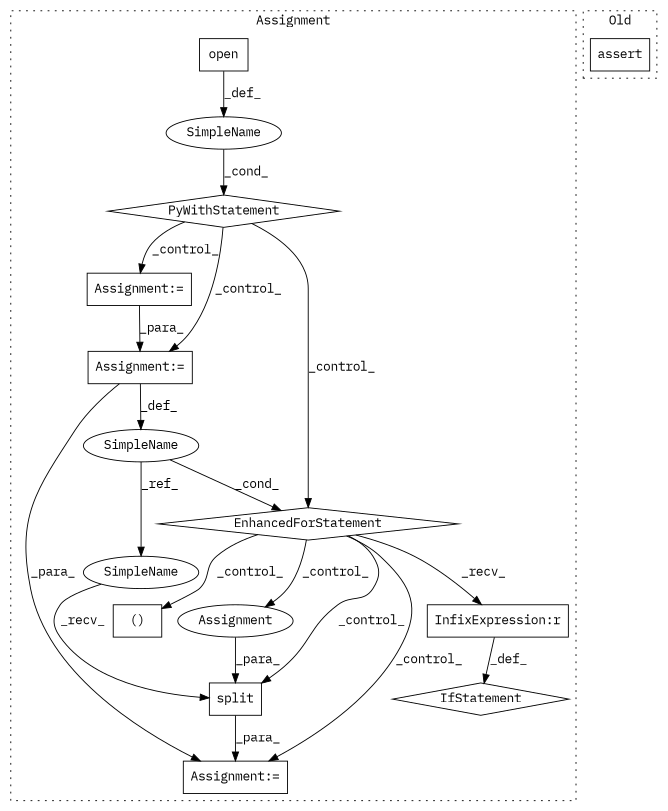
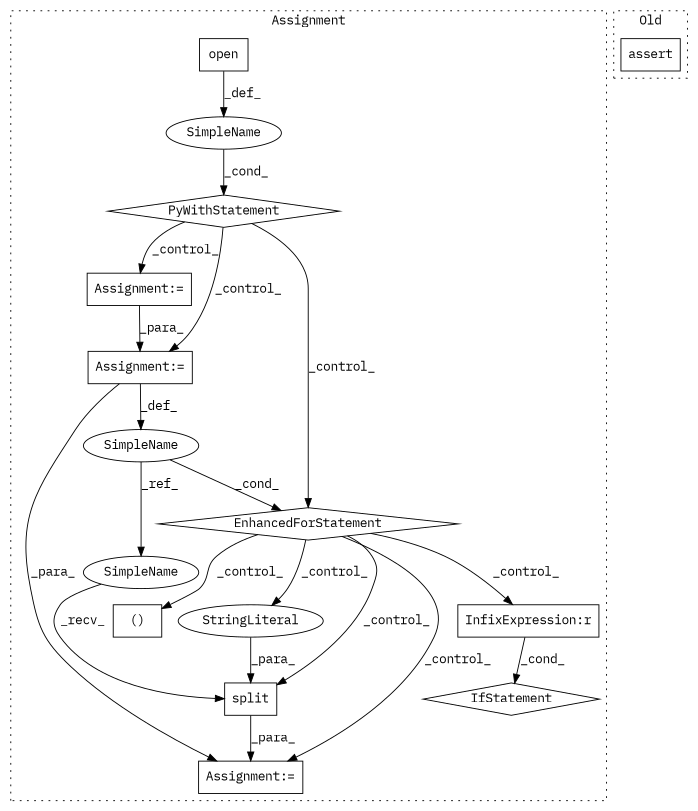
edge "EnhancedForStatement" -> "InfixExpression:r": label "_recv_" -> "_control_"
node "Assignment": label "Assignment" -> "StringLiteral"
edge "InfixExpression:r" -> "IfStatement": label "_def_" -> "_cond_"
